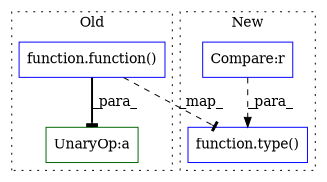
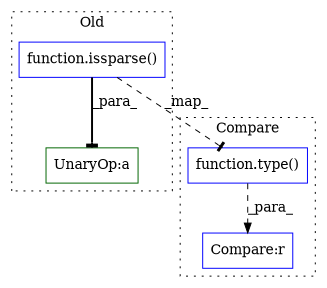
cluster "New": label "New" -> "Compare"
node "function.function()": label "function.function()" -> "function.issparse()"
edge "Compare:r" -> "function.type()": reversed
